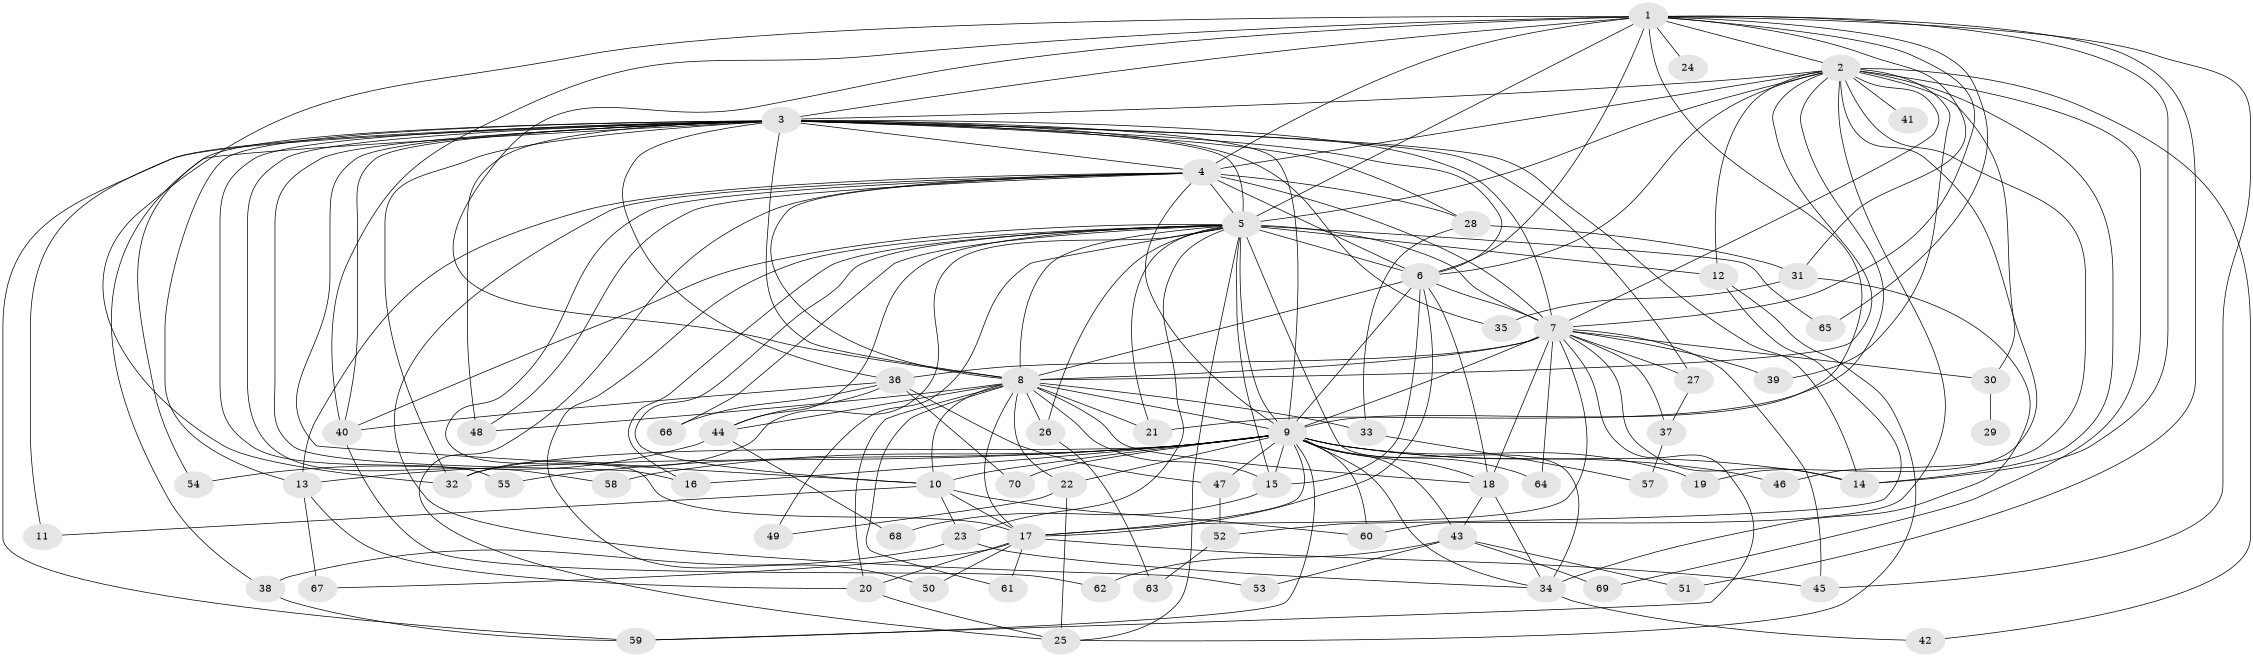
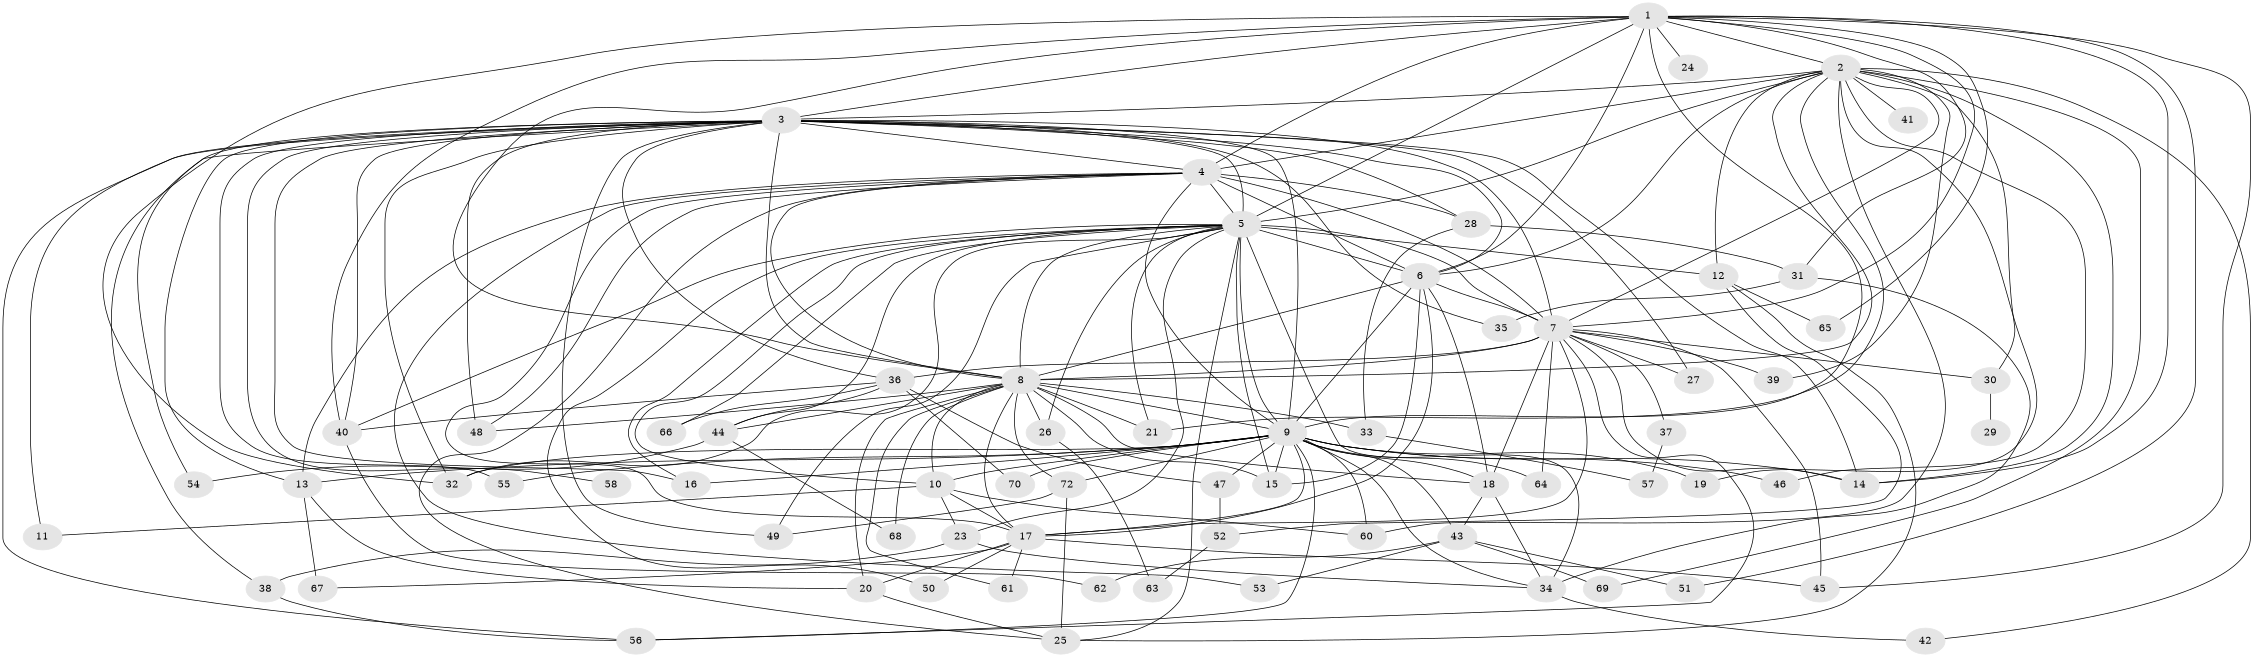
edge "5" -- "65": now "12" -- "65"
edge "7" -- "9": removed
edge "3" -- "10": now "3" -- "49"
edge "27" -- "37": removed
edge "9" -- "58": removed
node "22": label "22" -> "72"
edge "15" -- "68": now "8" -- "68"
node "59": label "59" -> "56"
